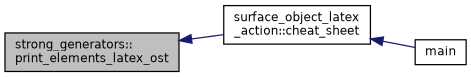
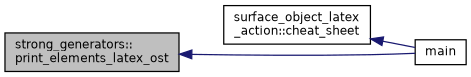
edge "surface_object_latex _action::cheat_sheet" -> "strong_generators:: print_elements_latex_ost": now "main" -> "strong_generators:: print_elements_latex_ost"
